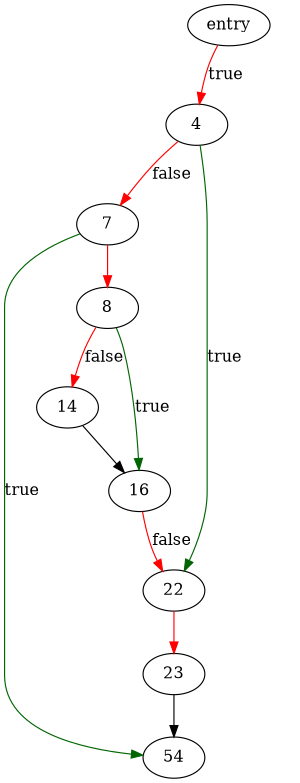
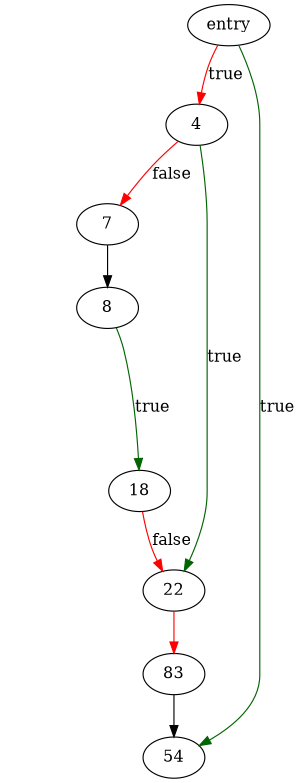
edge "7" -> "8": color red -> black
node "14": removed
node "16": label "16" -> "18"
edge "7" -> "54": now "entry" -> "54"
node "23": label "23" -> "83"
